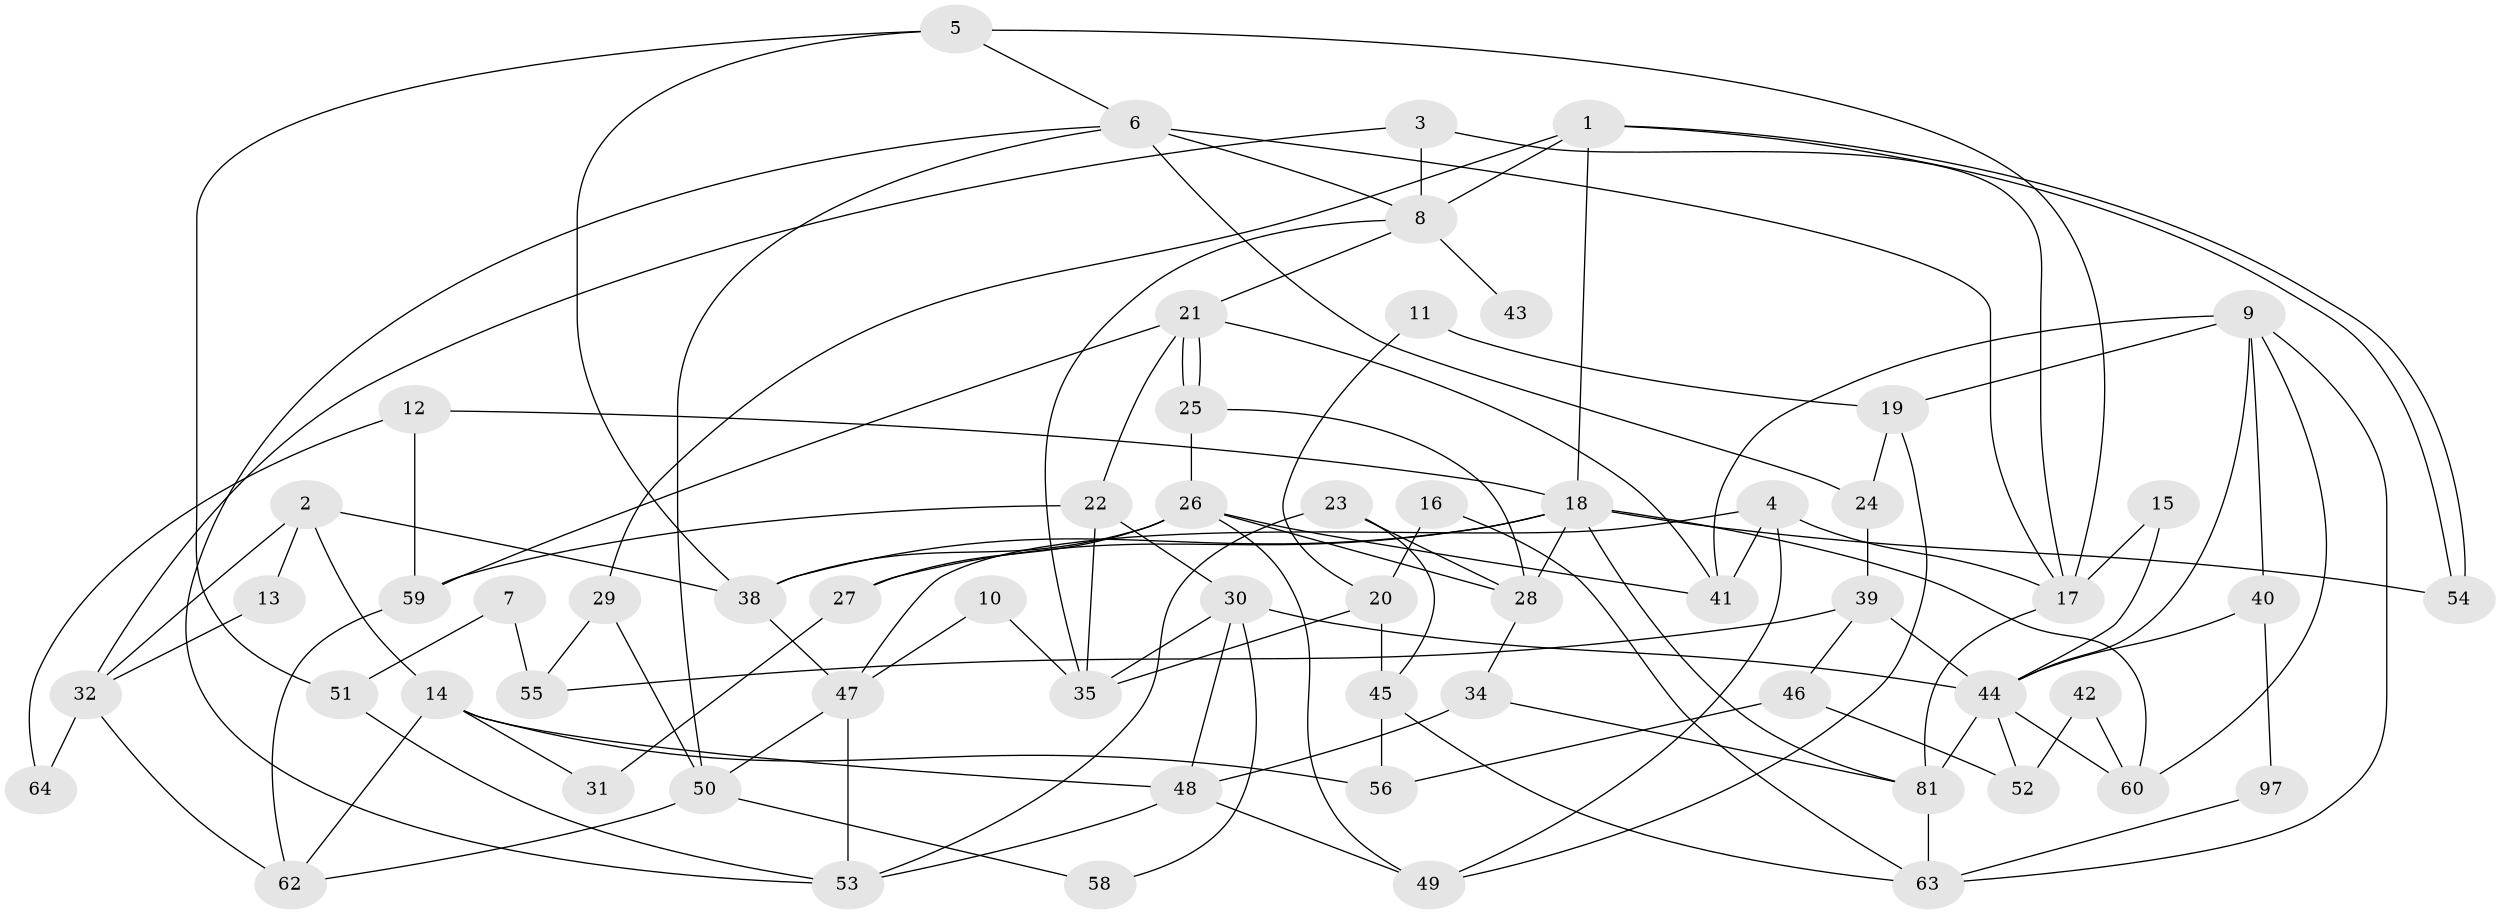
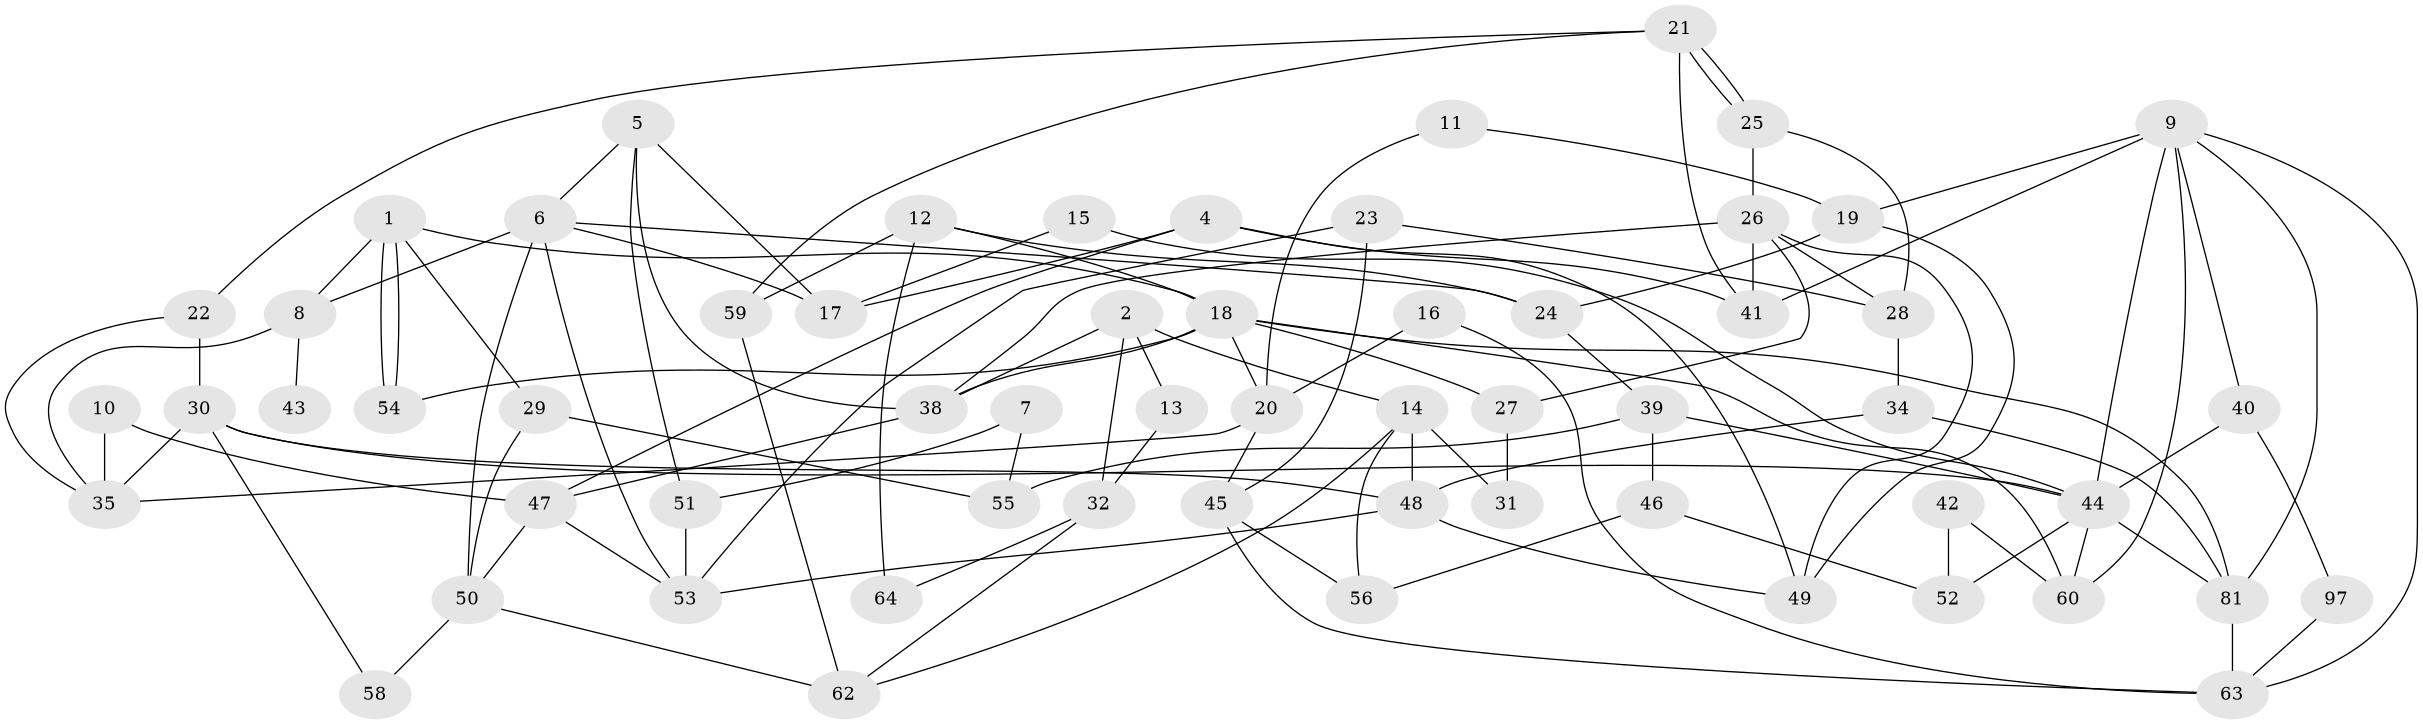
node "3": removed
edge "8" -- "21": removed
edge "12" -- "24": added
edge "22" -- "59": removed
edge "18" -- "28": now "18" -- "20"
edge "17" -- "81": now "9" -- "81"
